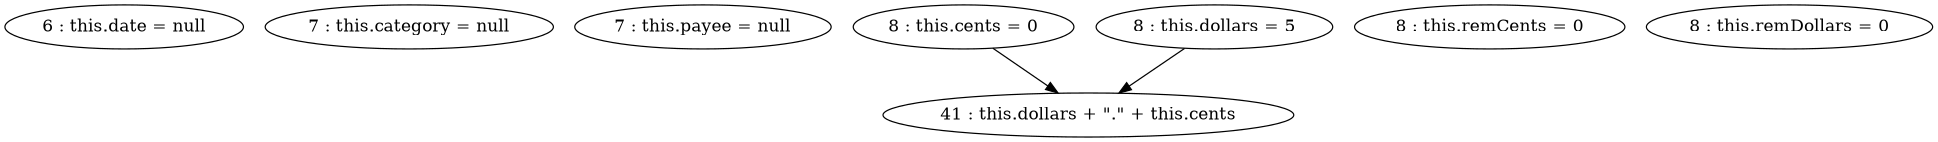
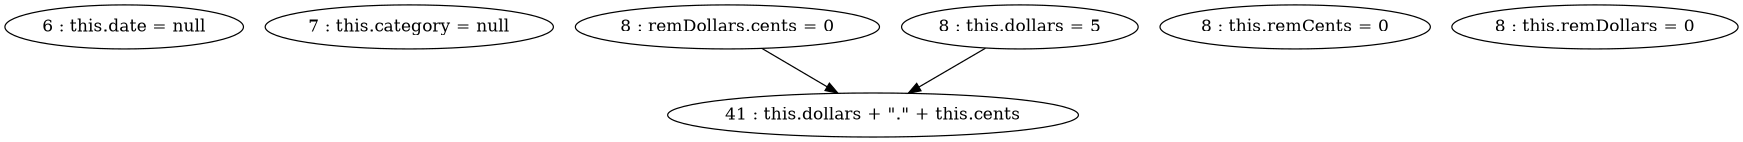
node "7 : this.payee = null": removed
node "8 : this.cents = 0": label "8 : this.cents = 0" -> "8 : remDollars.cents = 0"
